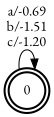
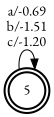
node "0": label "0" -> "5"
